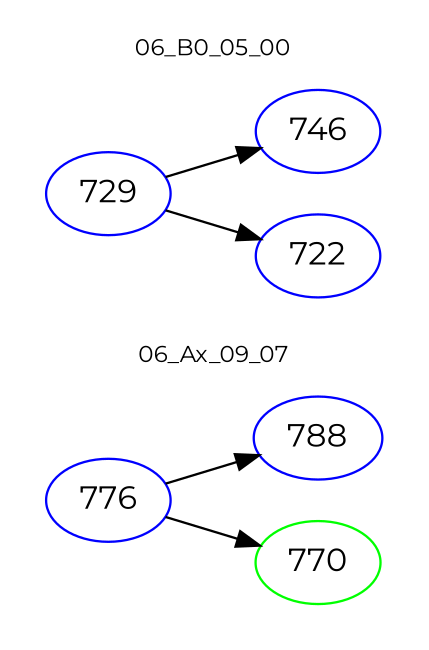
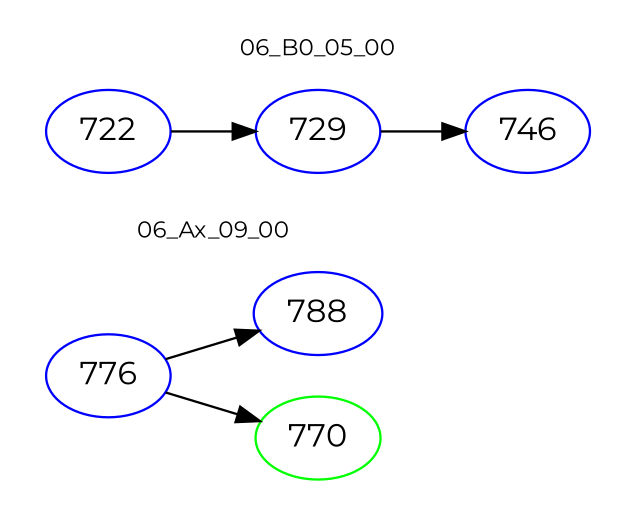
edge "729" -> "722": reversed
cluster "06_Ax_09_07": label "06_Ax_09_07" -> "06_Ax_09_00"
